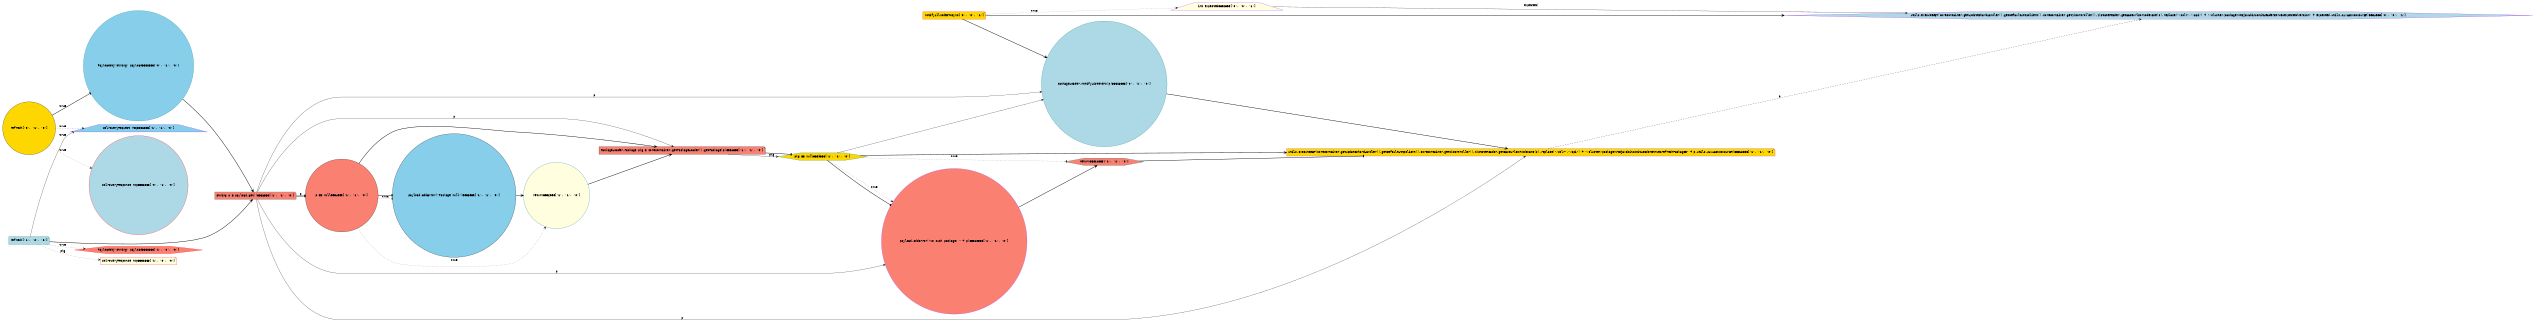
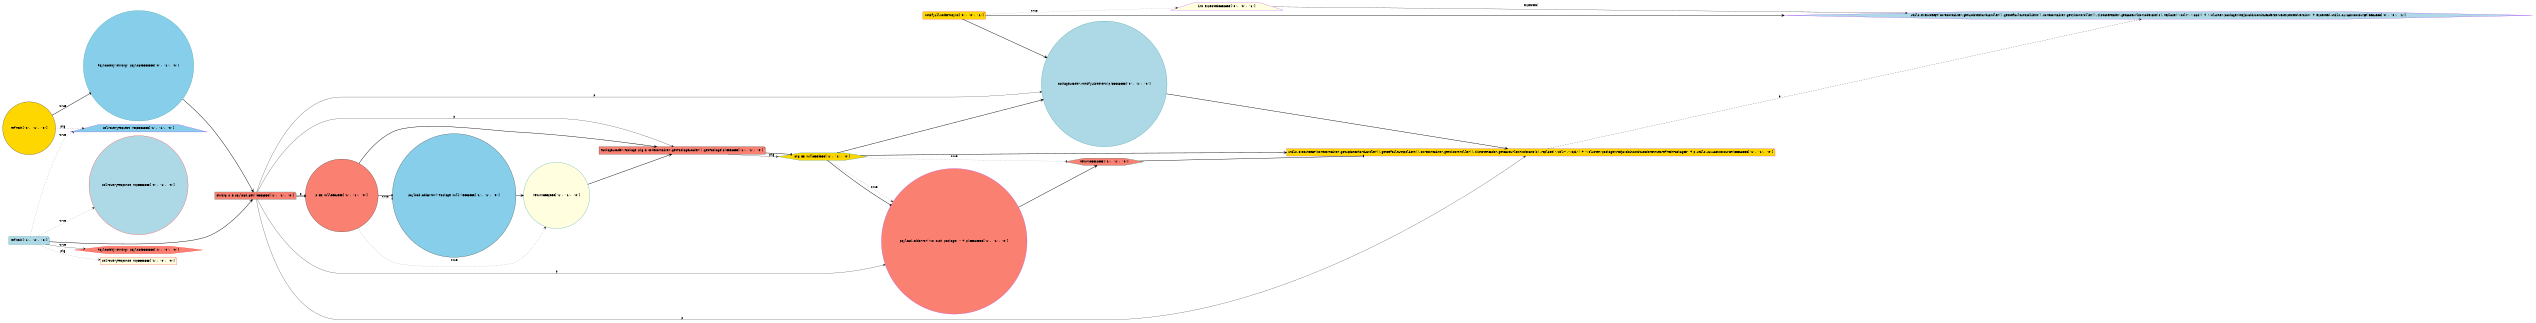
edge "refresh['0', '1', '0']" -> "SolrQueryRequest req@@@2@@@['1', '1', '0']": label "true" -> "pkg"
edge "pkg == null@@@9@@@['1', '1', '0']" -> "packageLoader.notifyListeners(p)@@@13@@@['0', '1', '0']": style solid -> bold
edge "refresh['0', '1', '0']" -> "SolrQueryResponse rsp@@@2@@@['0', '1', '0']": now "refresh['1', '0', '0']" -> "SolrQueryResponse rsp@@@2@@@['0', '1', '0']"
edge "refresh['1', '0', '0']" -> "SolrQueryRequest req@@@2@@@['1', '1', '0']": style solid -> dotted
edge "refresh['1', '0', '0']" -> "PayloadObj<String> payload@@@2@@@['1', '0', '0']": style dotted -> solid
